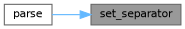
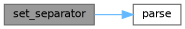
edge "parse" -> "set_separator": reversed
